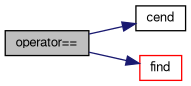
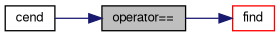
edge "operator==" -> "cend": reversed
